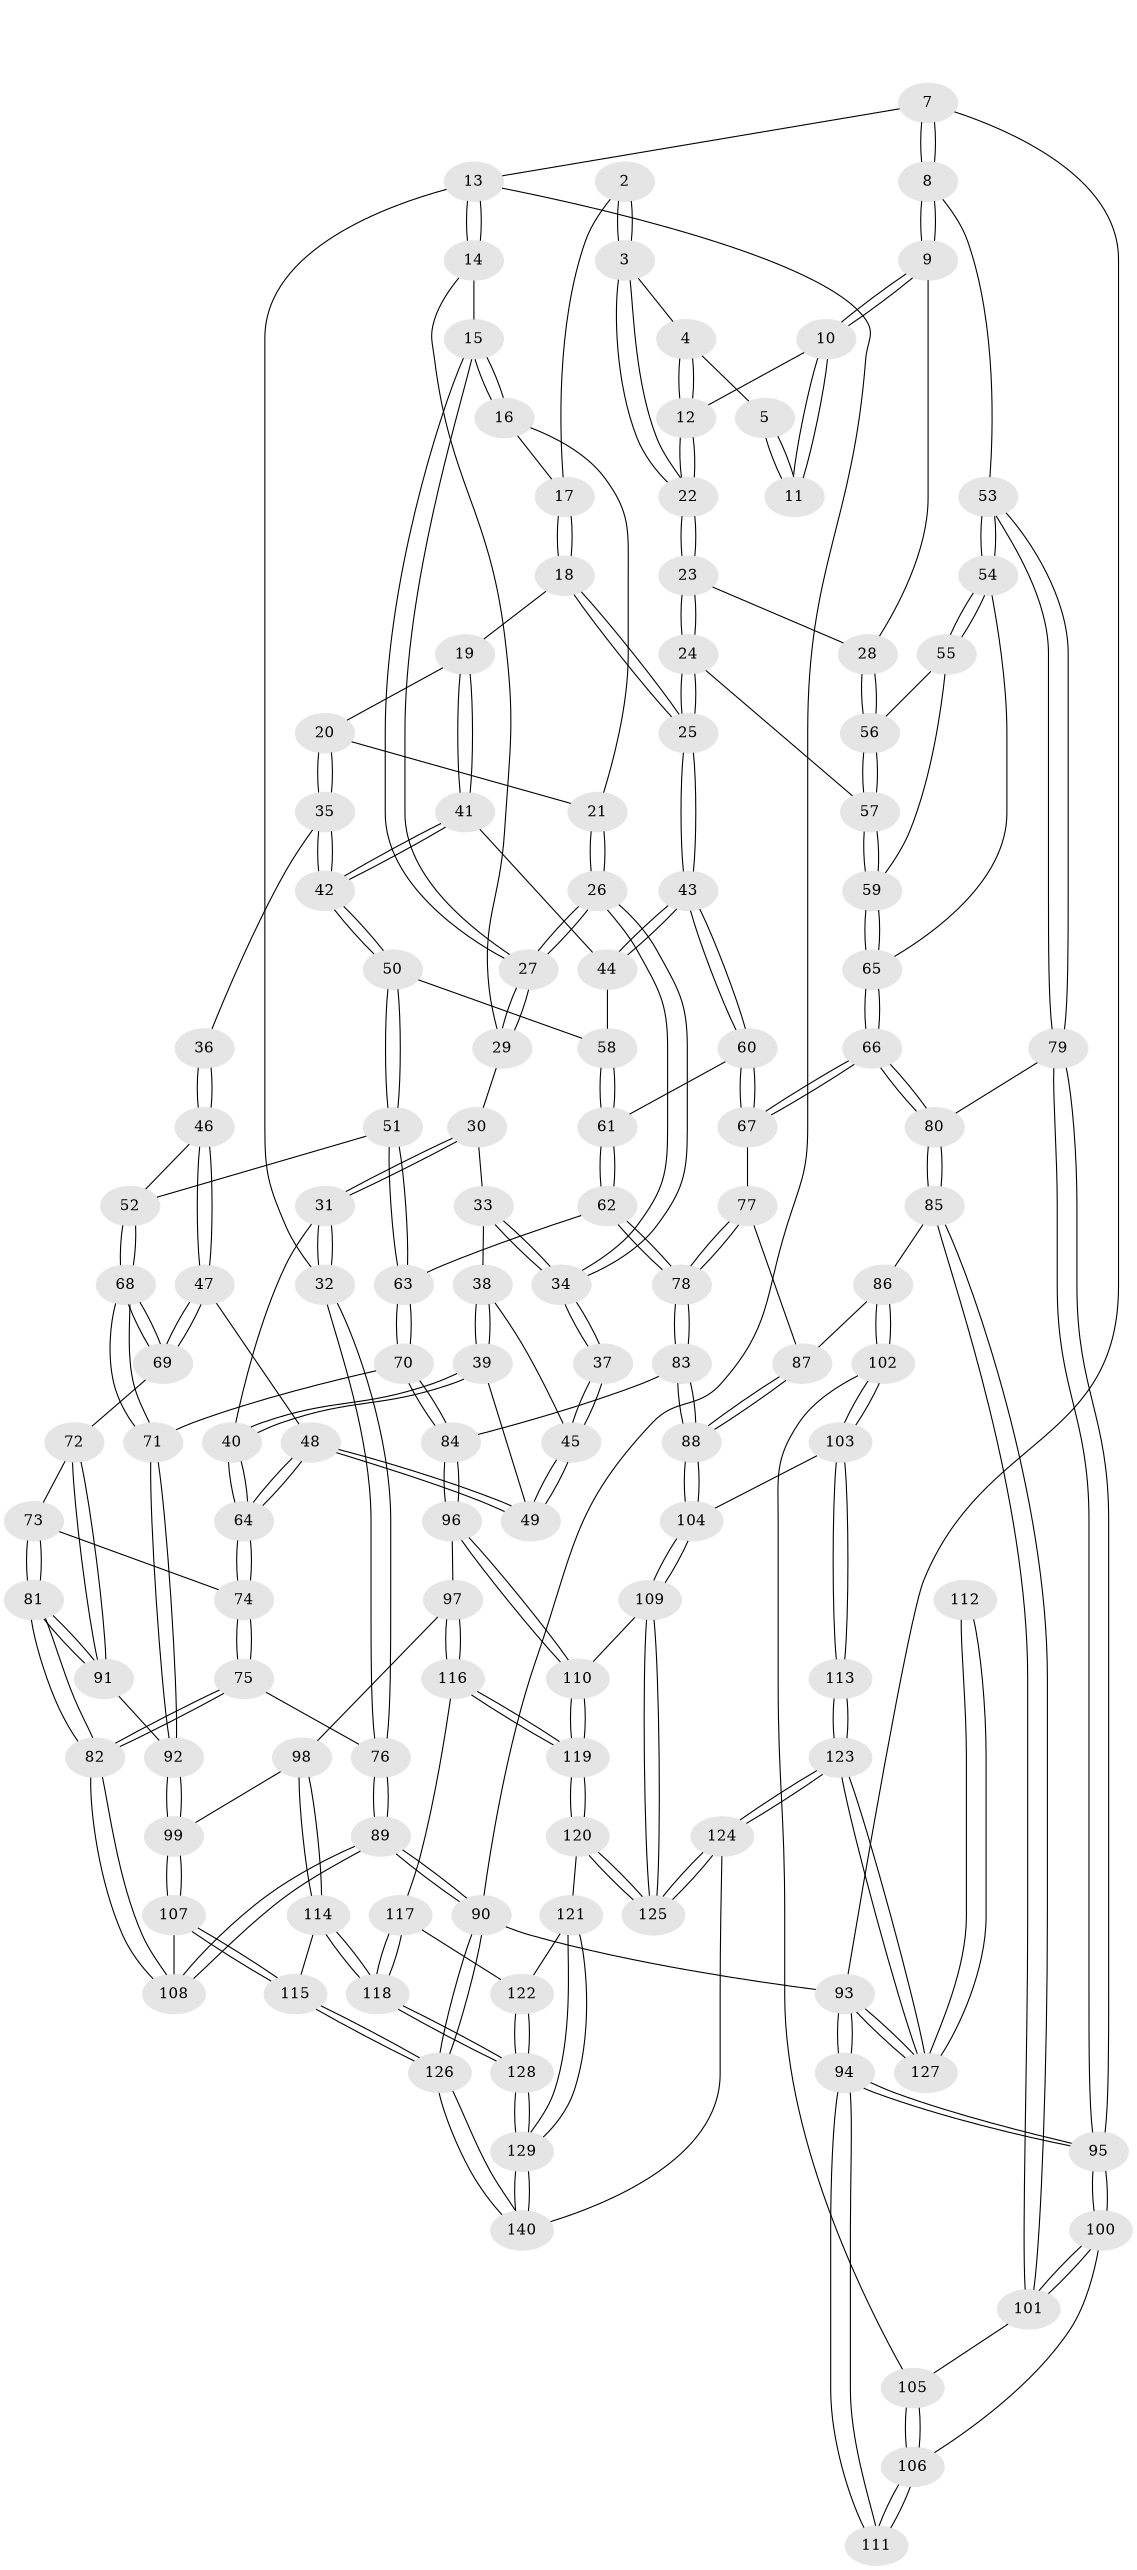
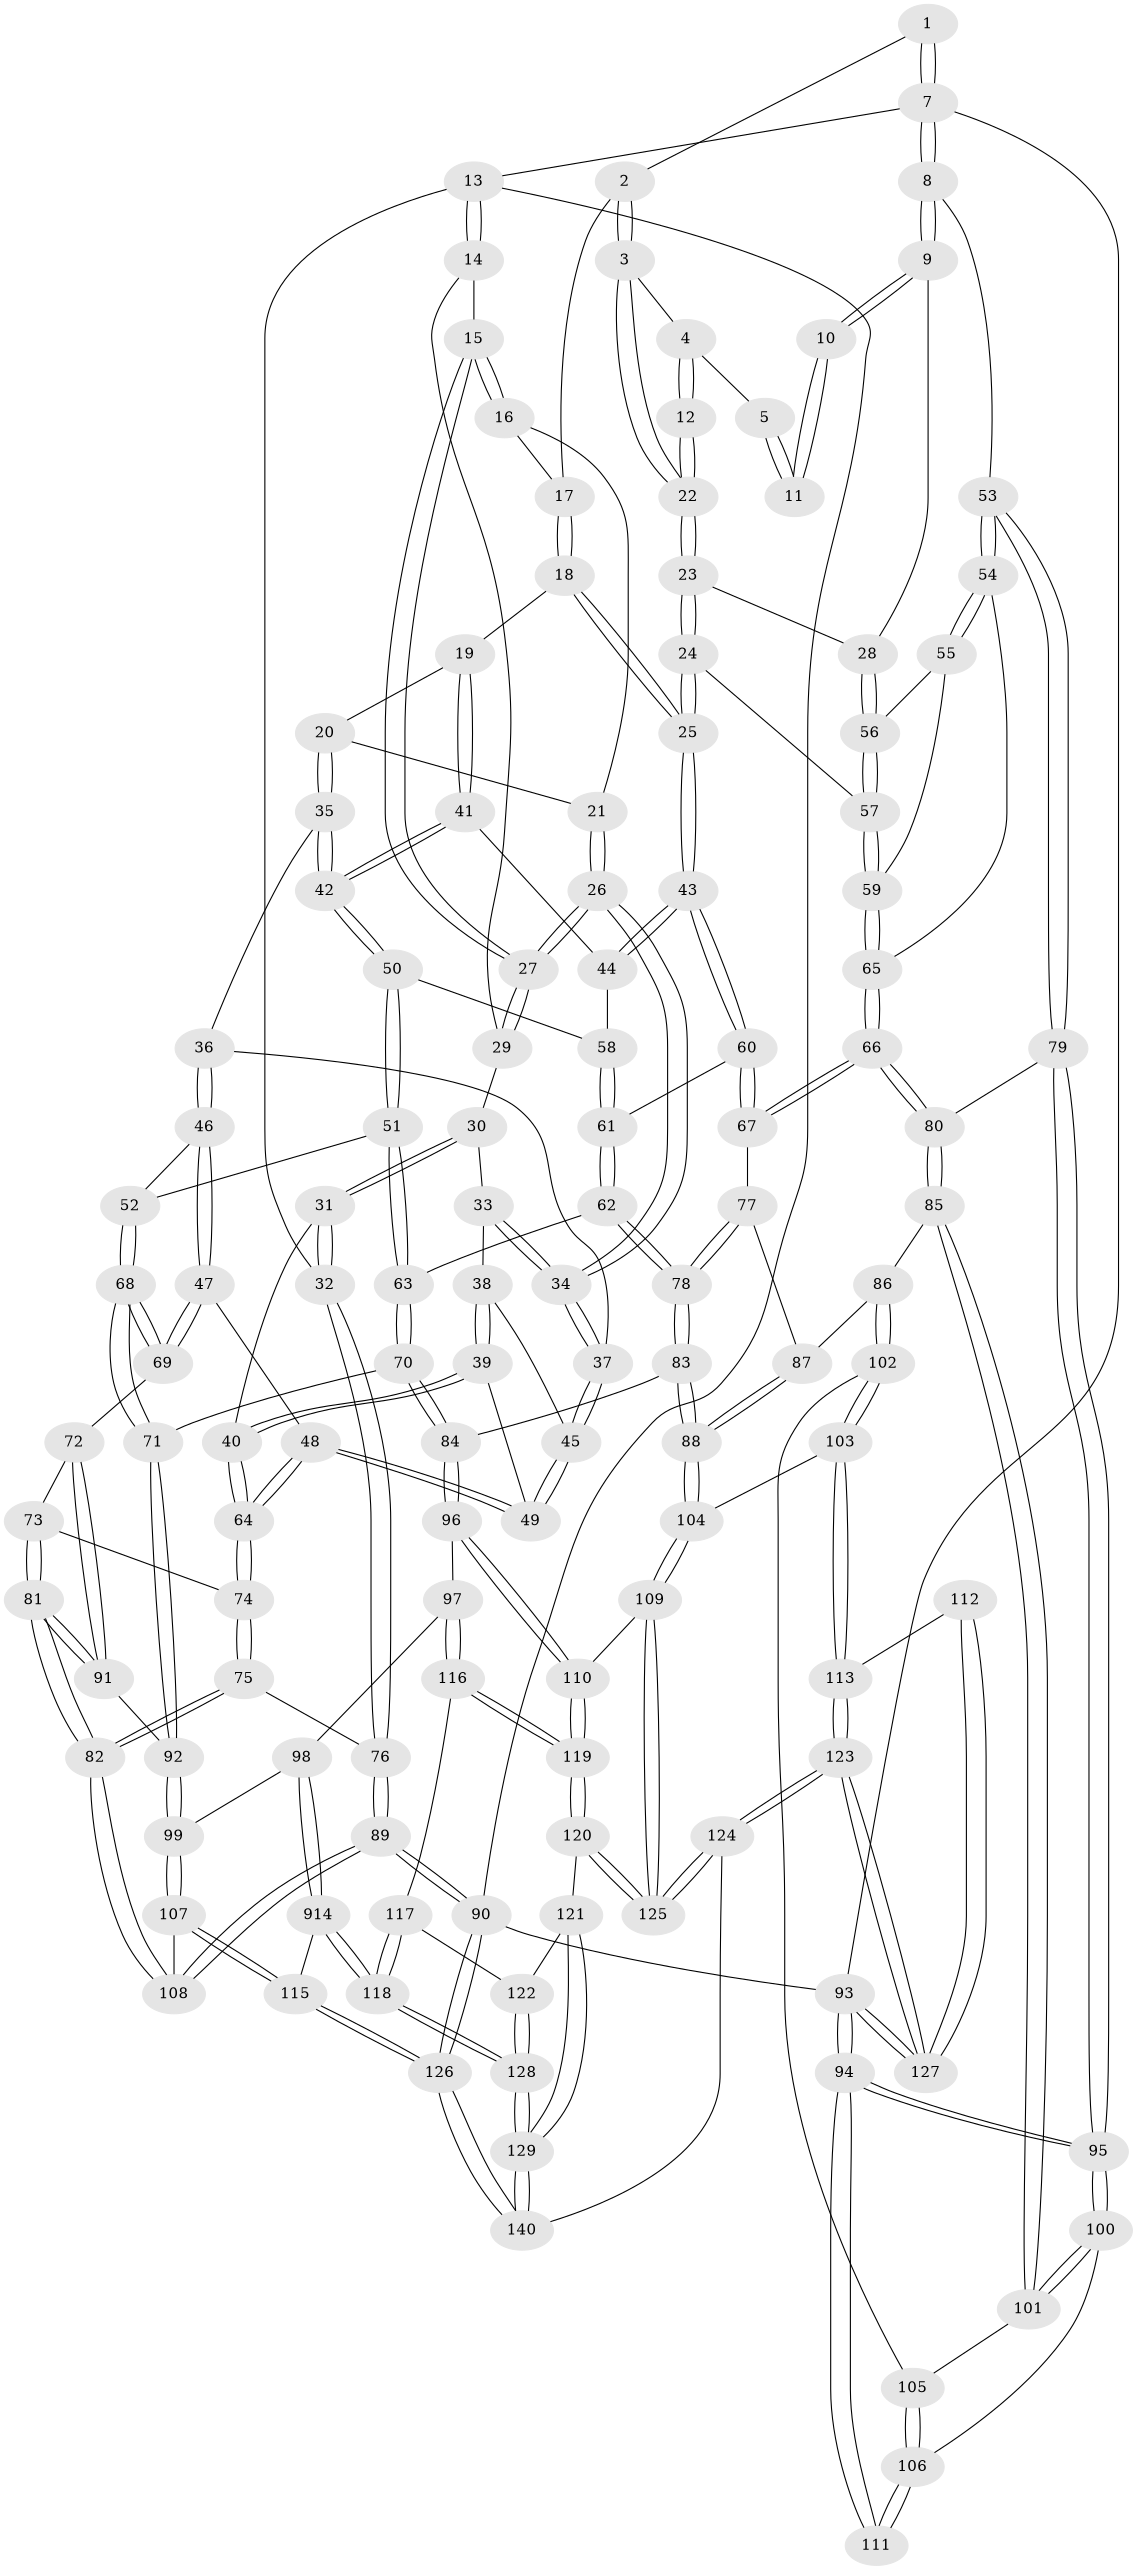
node "1": added
edge "10" -- "12": removed
edge "36" -- "37": added
edge "112" -- "113": added
node "114": label "114" -> "914"
